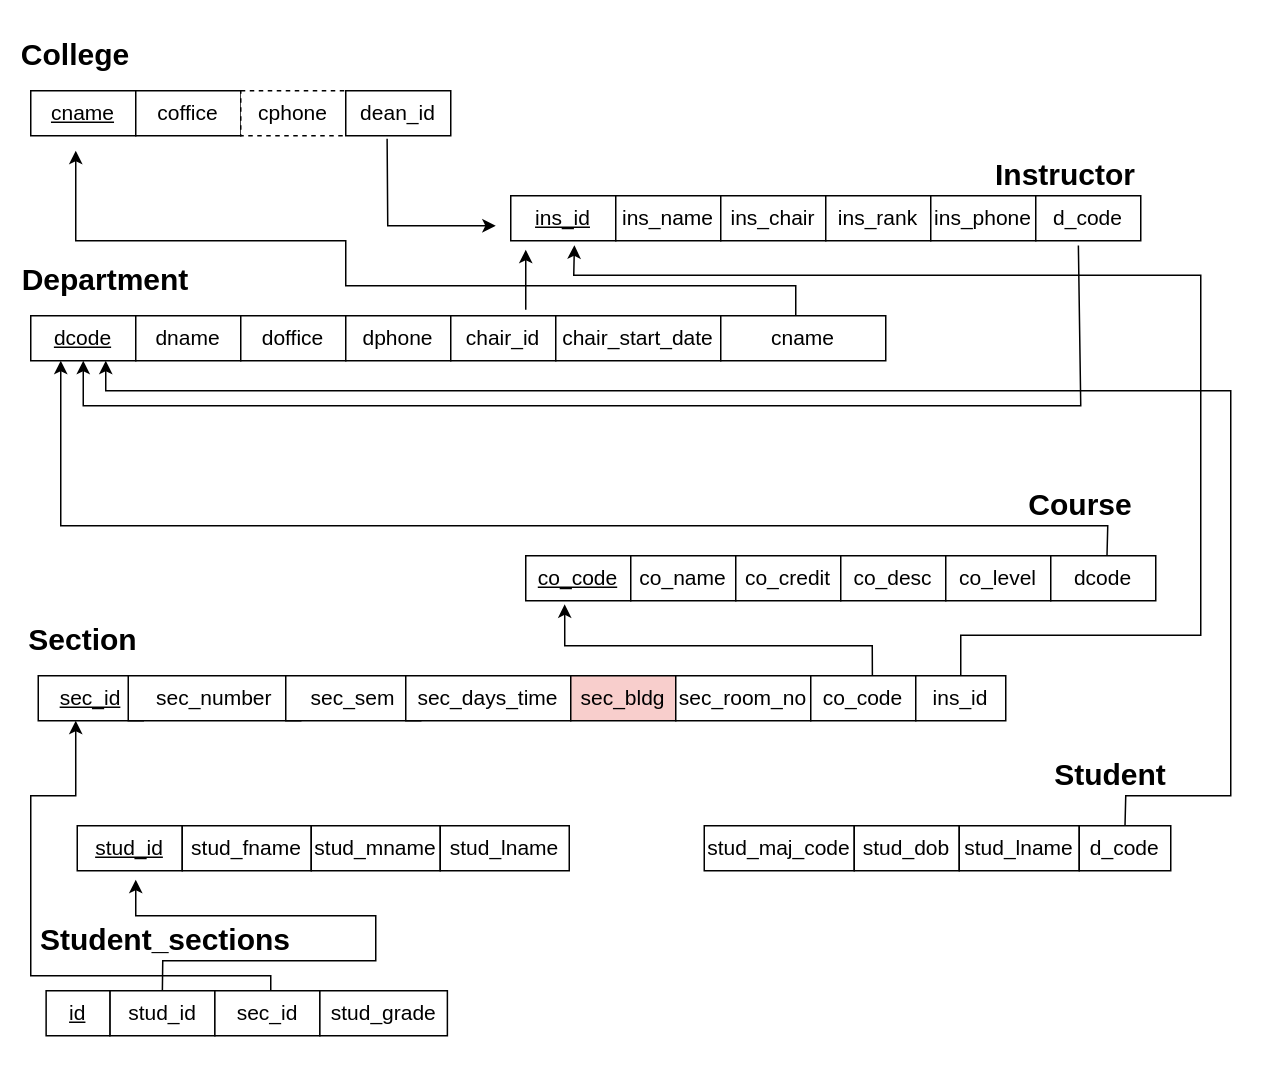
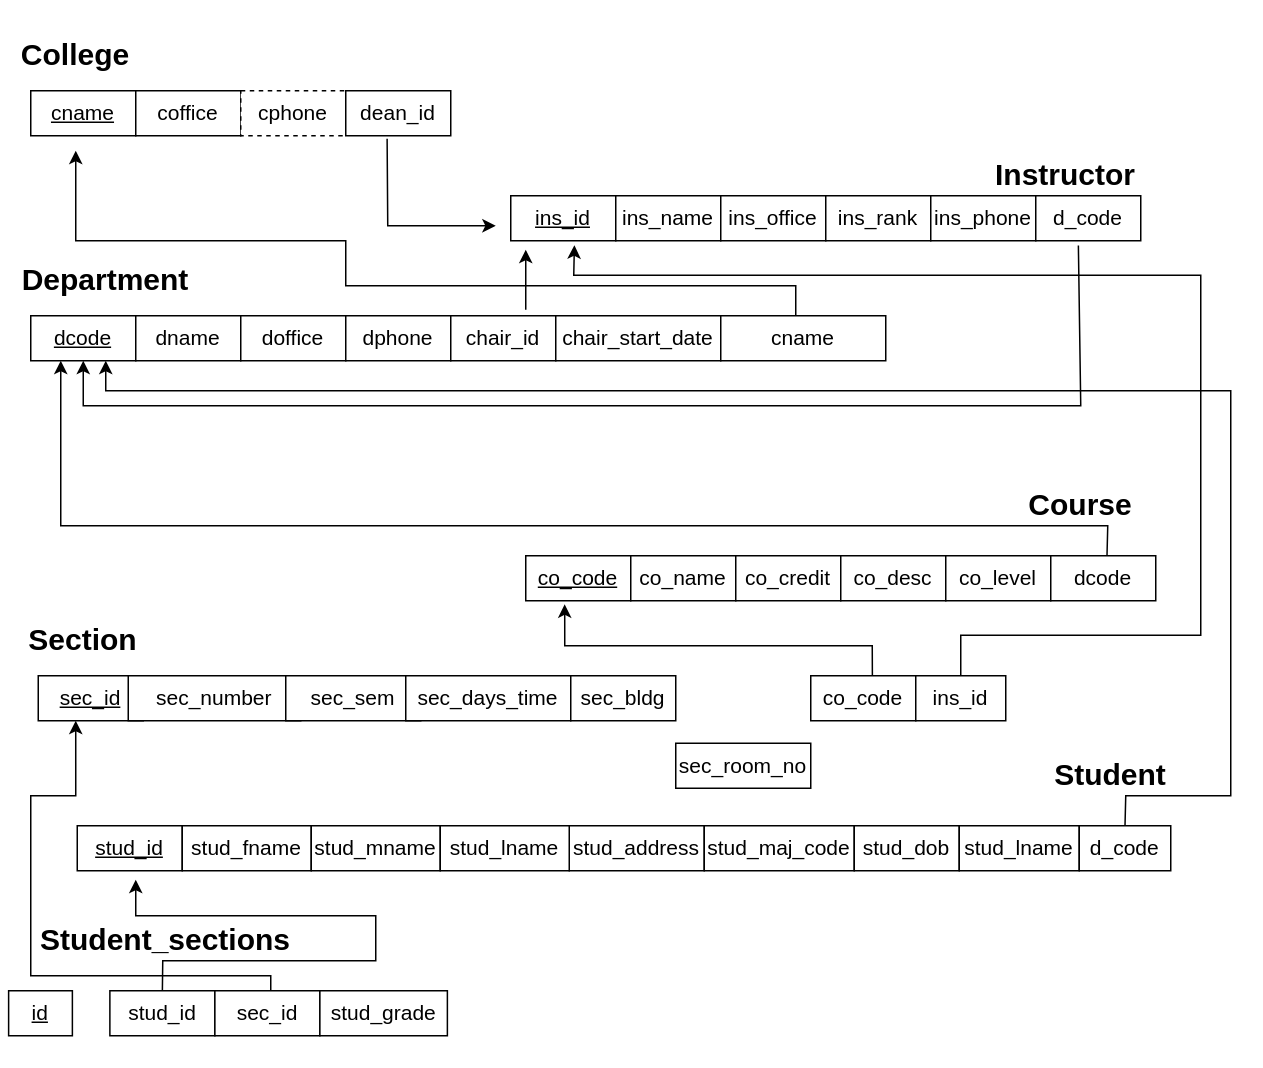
node "ins_chair": label "ins_chair" -> "ins_office"
node "sec_bldg": fillcolor #f8cecc -> #ffffff
node "sec_room_no": moved (743, 698) -> (743, 766)
node "stud_address": added
node "id": moved (78, 1013) -> (41, 1013)
